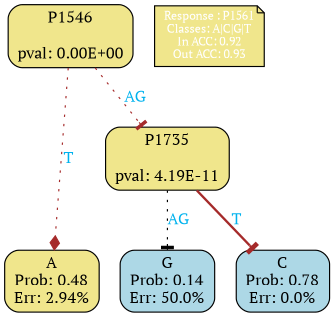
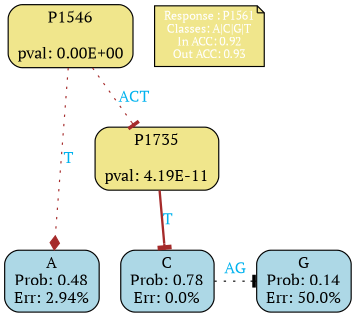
edge "P1546 pval: 0.00E+00" -> "P1735 pval: 4.19E-11": label "AG" -> "ACT"
edge "P1735 pval: 4.19E-11" -> "G Prob: 0.14 Err: 50.0%": now "C Prob: 0.78 Err: 0.0%" -> "G Prob: 0.14 Err: 50.0%"
node "A Prob: 0.48 Err: 2.94%": fillcolor khaki -> lightblue
